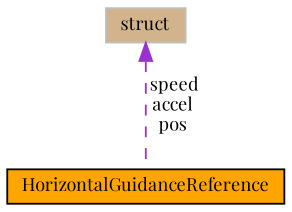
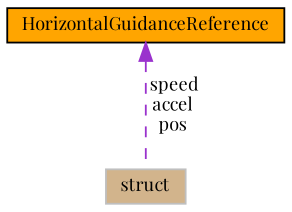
edge "HorizontalGuidanceReference" -> "struct": reversed
